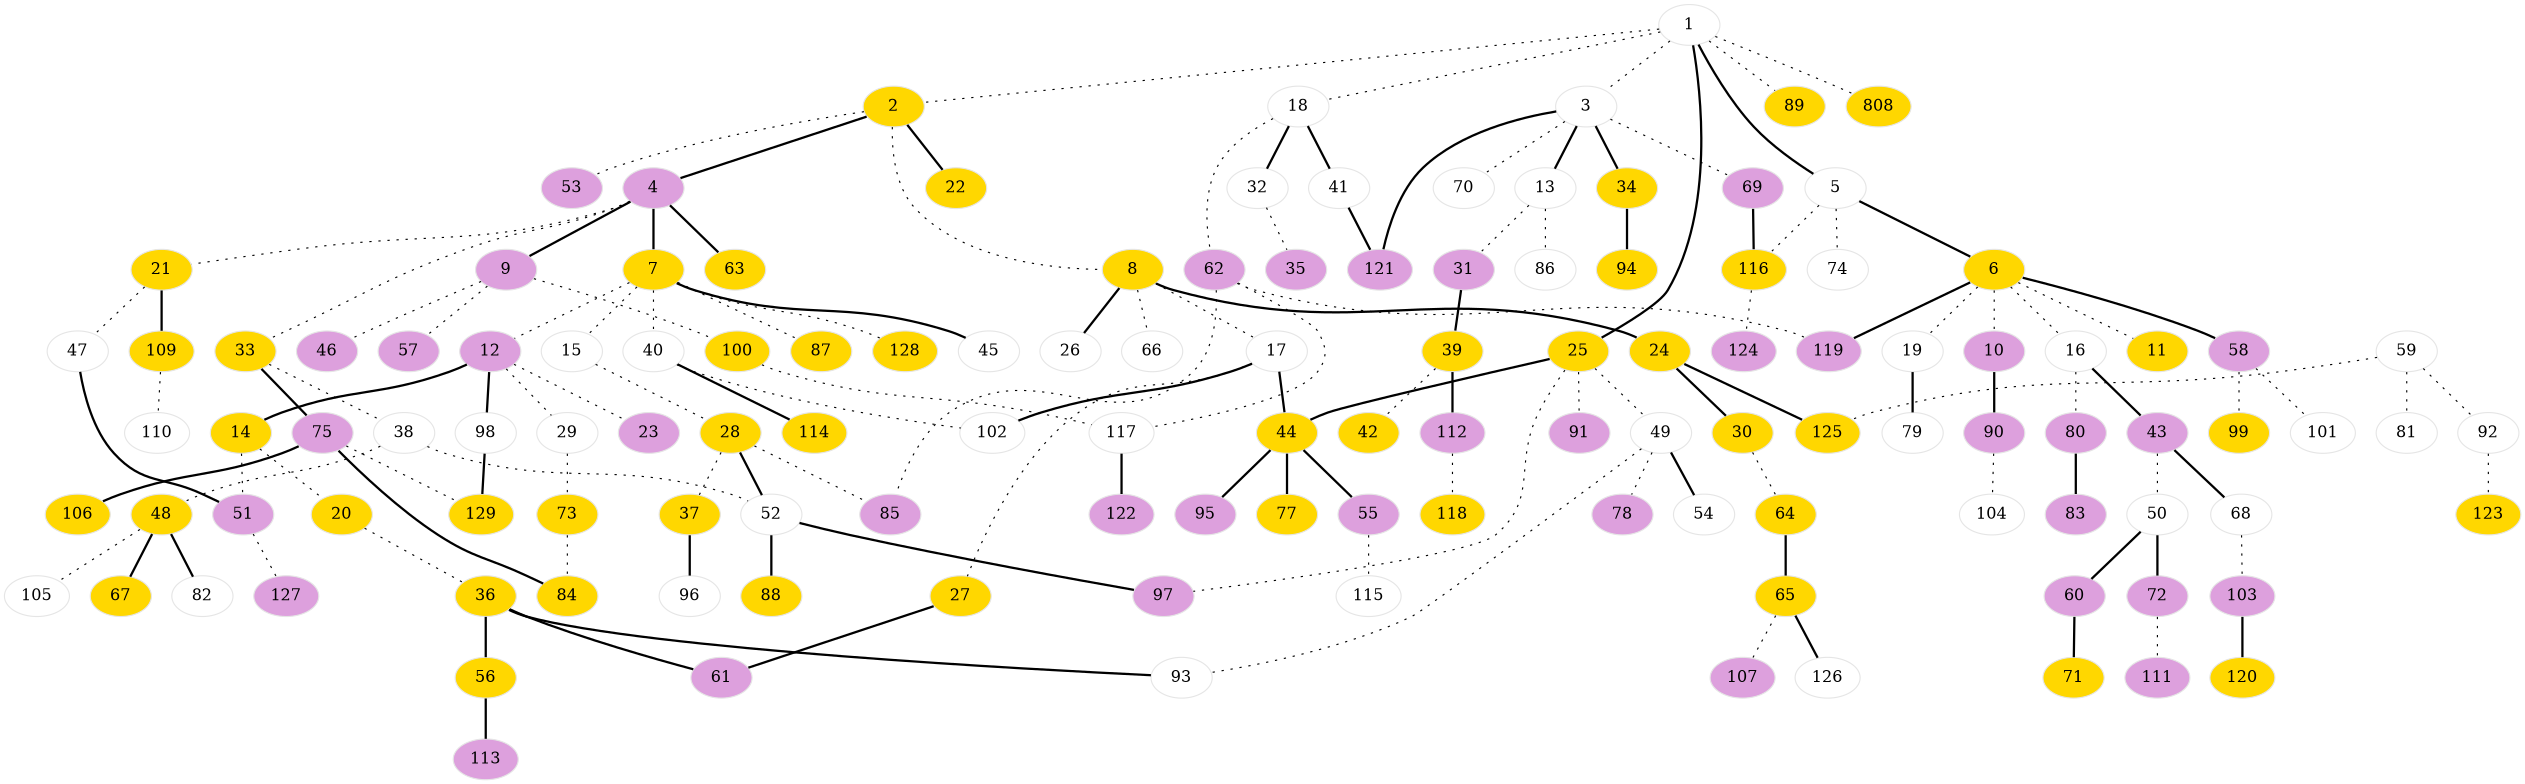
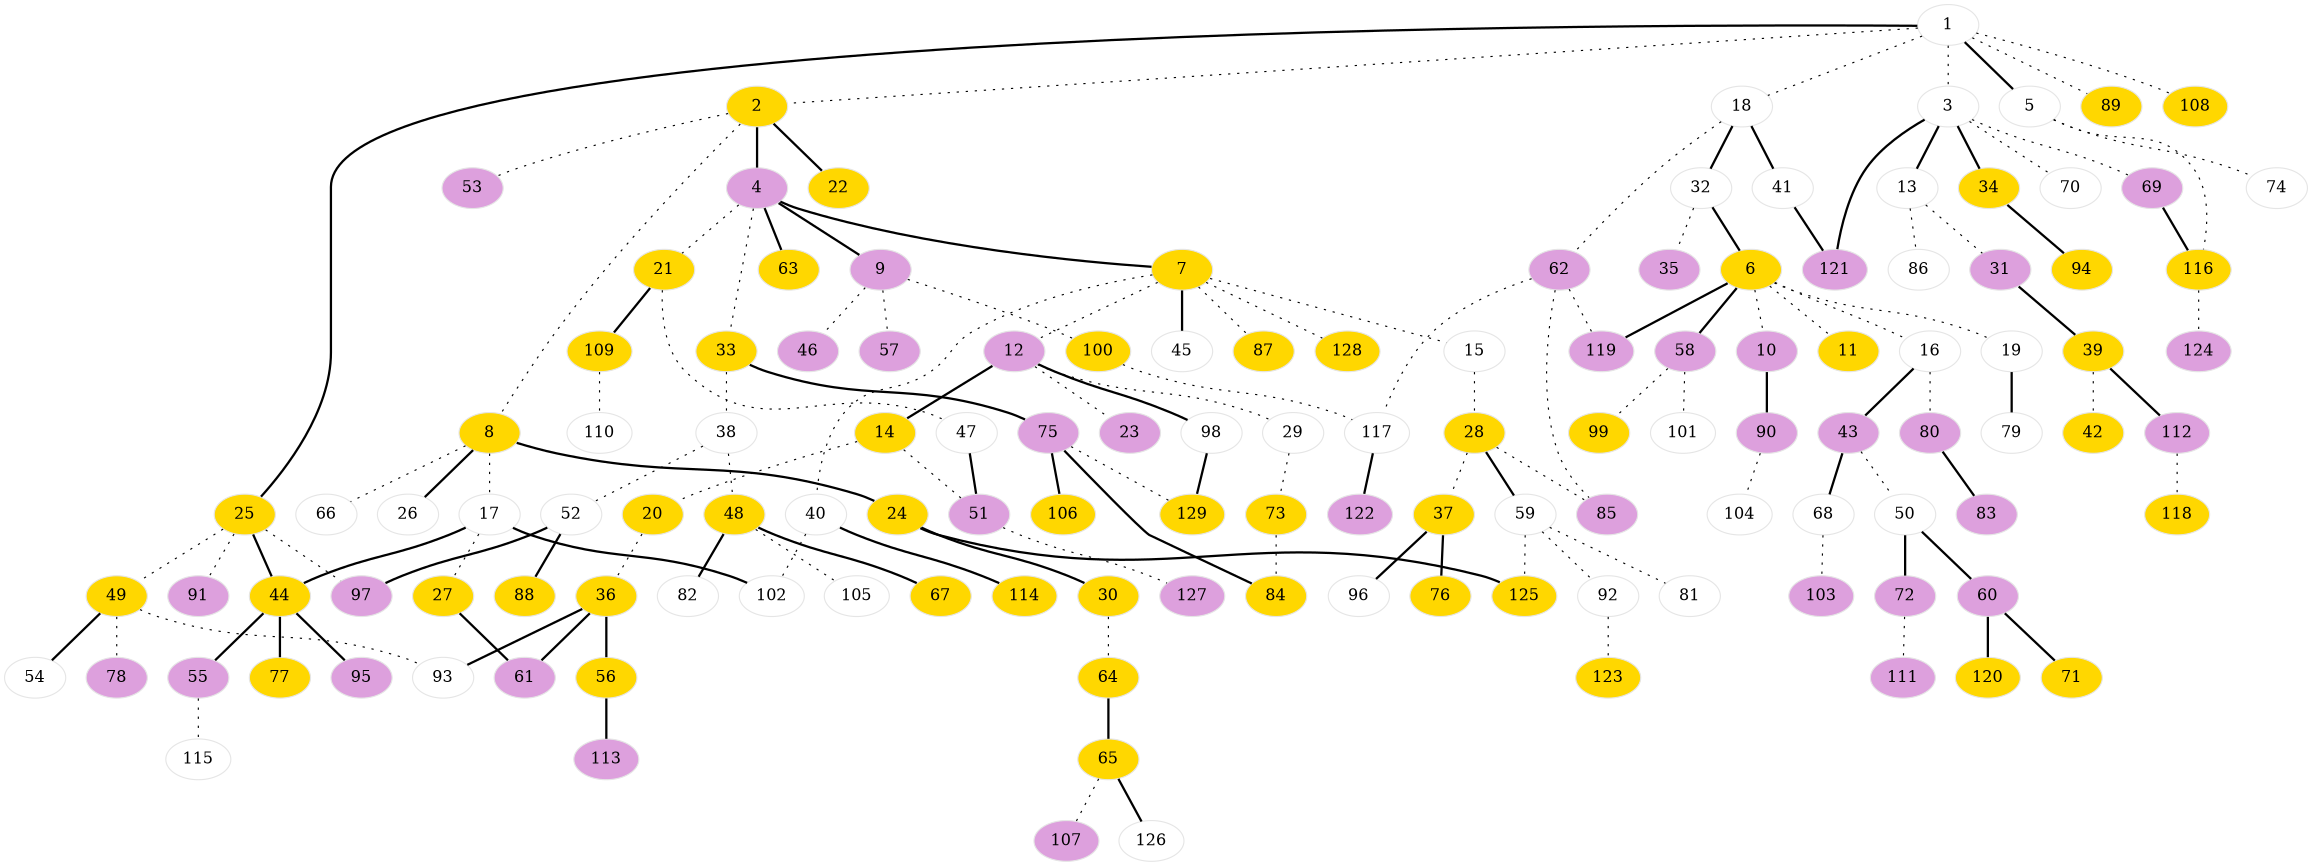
node "808": label "808" -> "108"
edge "5" -- "6": now "32" -- "6"
node "49": fillcolor white -> gold
edge "28" -- "52": now "28" -- "59"
node "76": added
edge "103" -- "120": now "60" -- "120"
